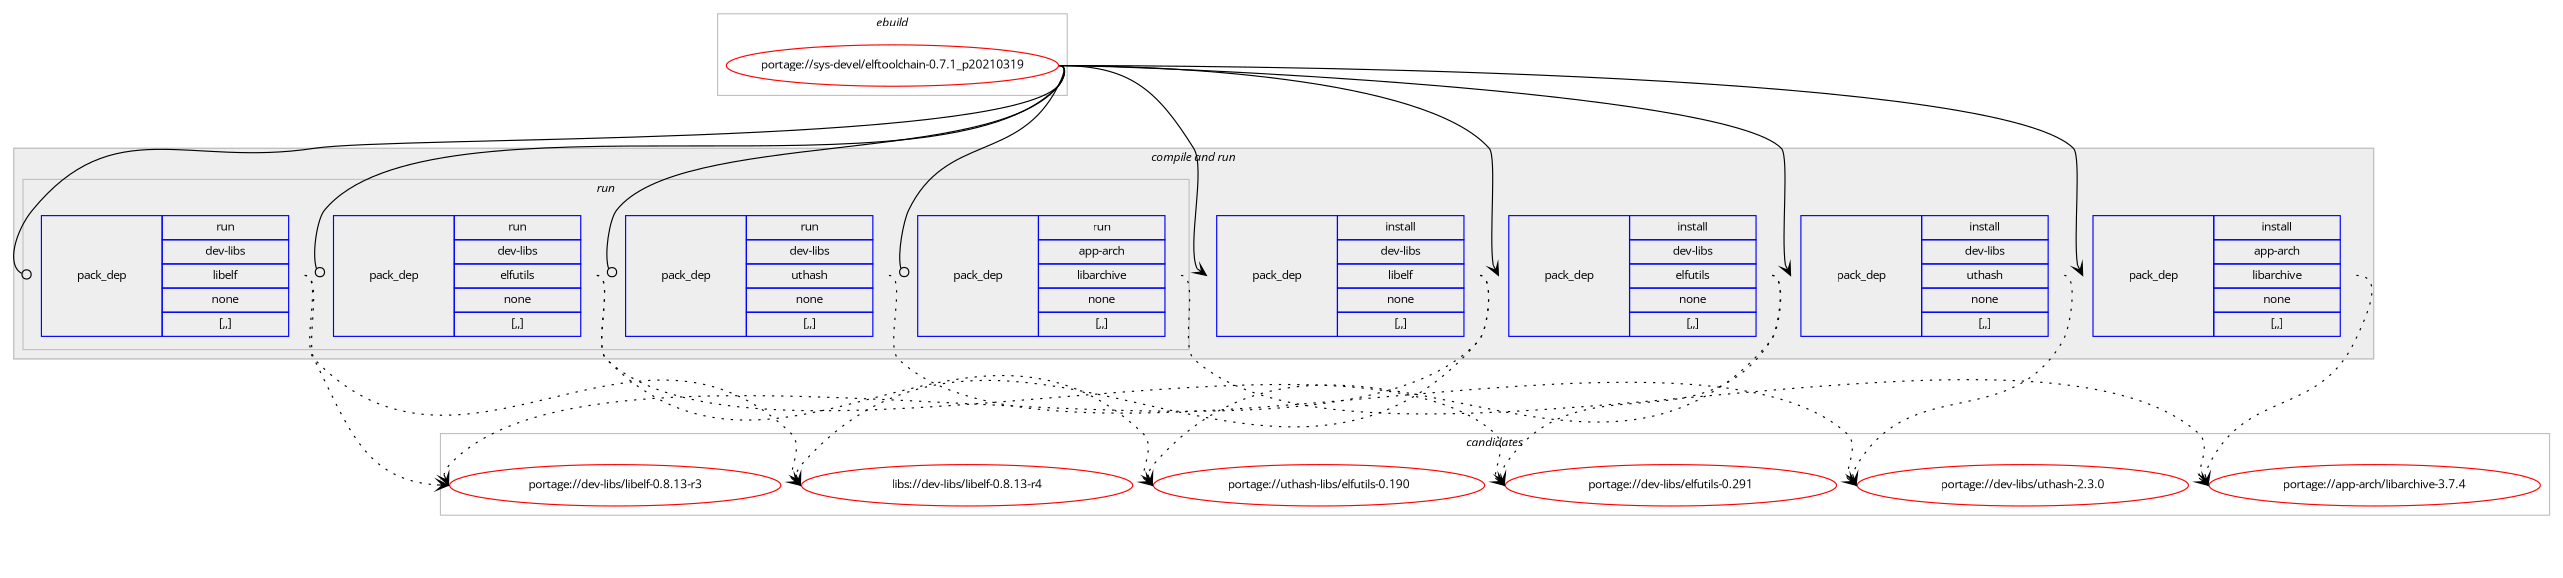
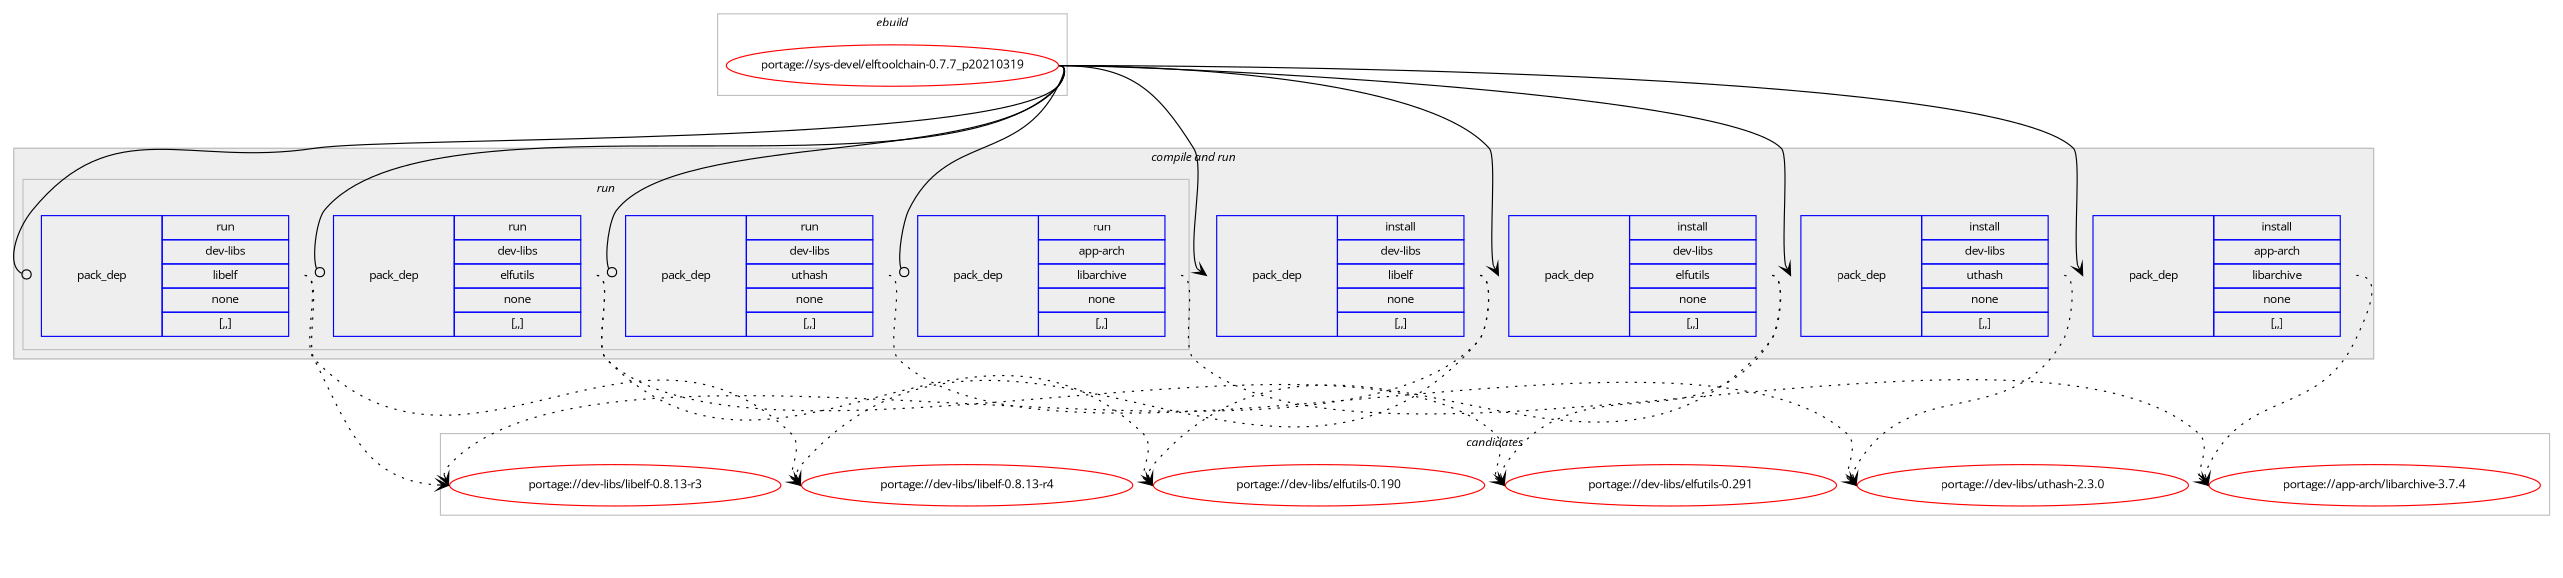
node "portage://sys-devel/elftoolchain-0.7.1_p20210319": label "portage://sys-devel/elftoolchain-0.7.1_p20210319" -> "portage://sys-devel/elftoolchain-0.7.7_p20210319"
node "libs://dev-libs/libelf-0.8.13-r4": label "libs://dev-libs/libelf-0.8.13-r4" -> "portage://dev-libs/libelf-0.8.13-r4"
node "portage://uthash-libs/elfutils-0.190": label "portage://uthash-libs/elfutils-0.190" -> "portage://dev-libs/elfutils-0.190"
